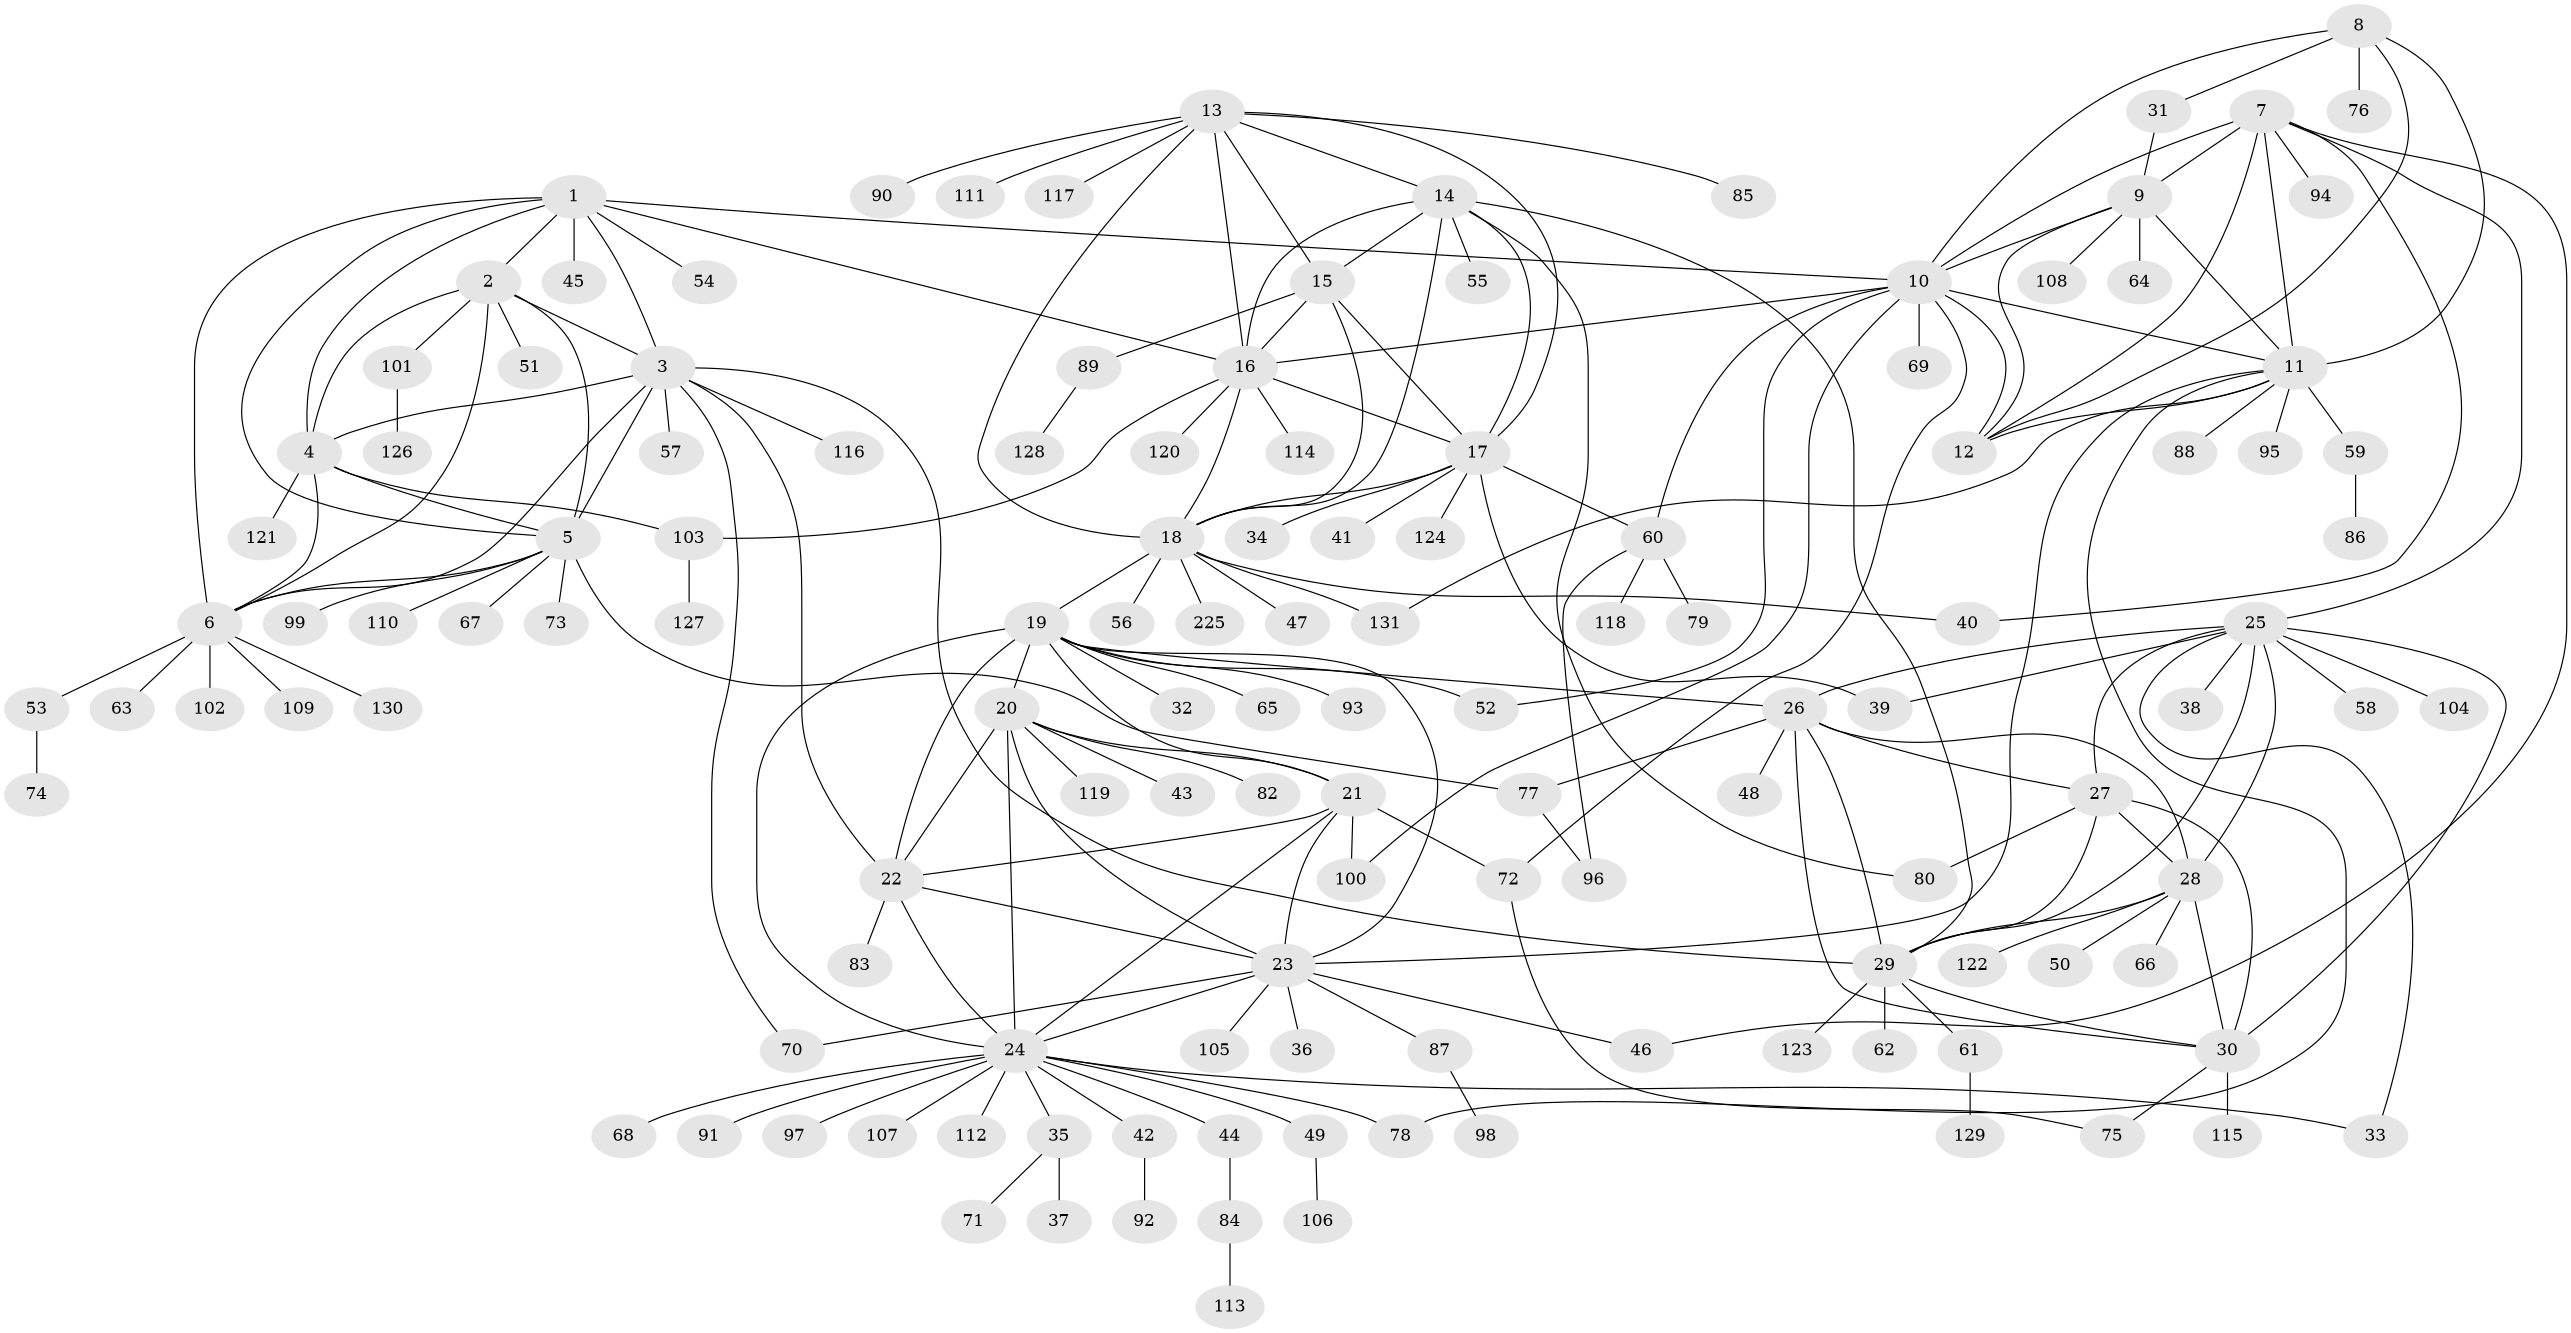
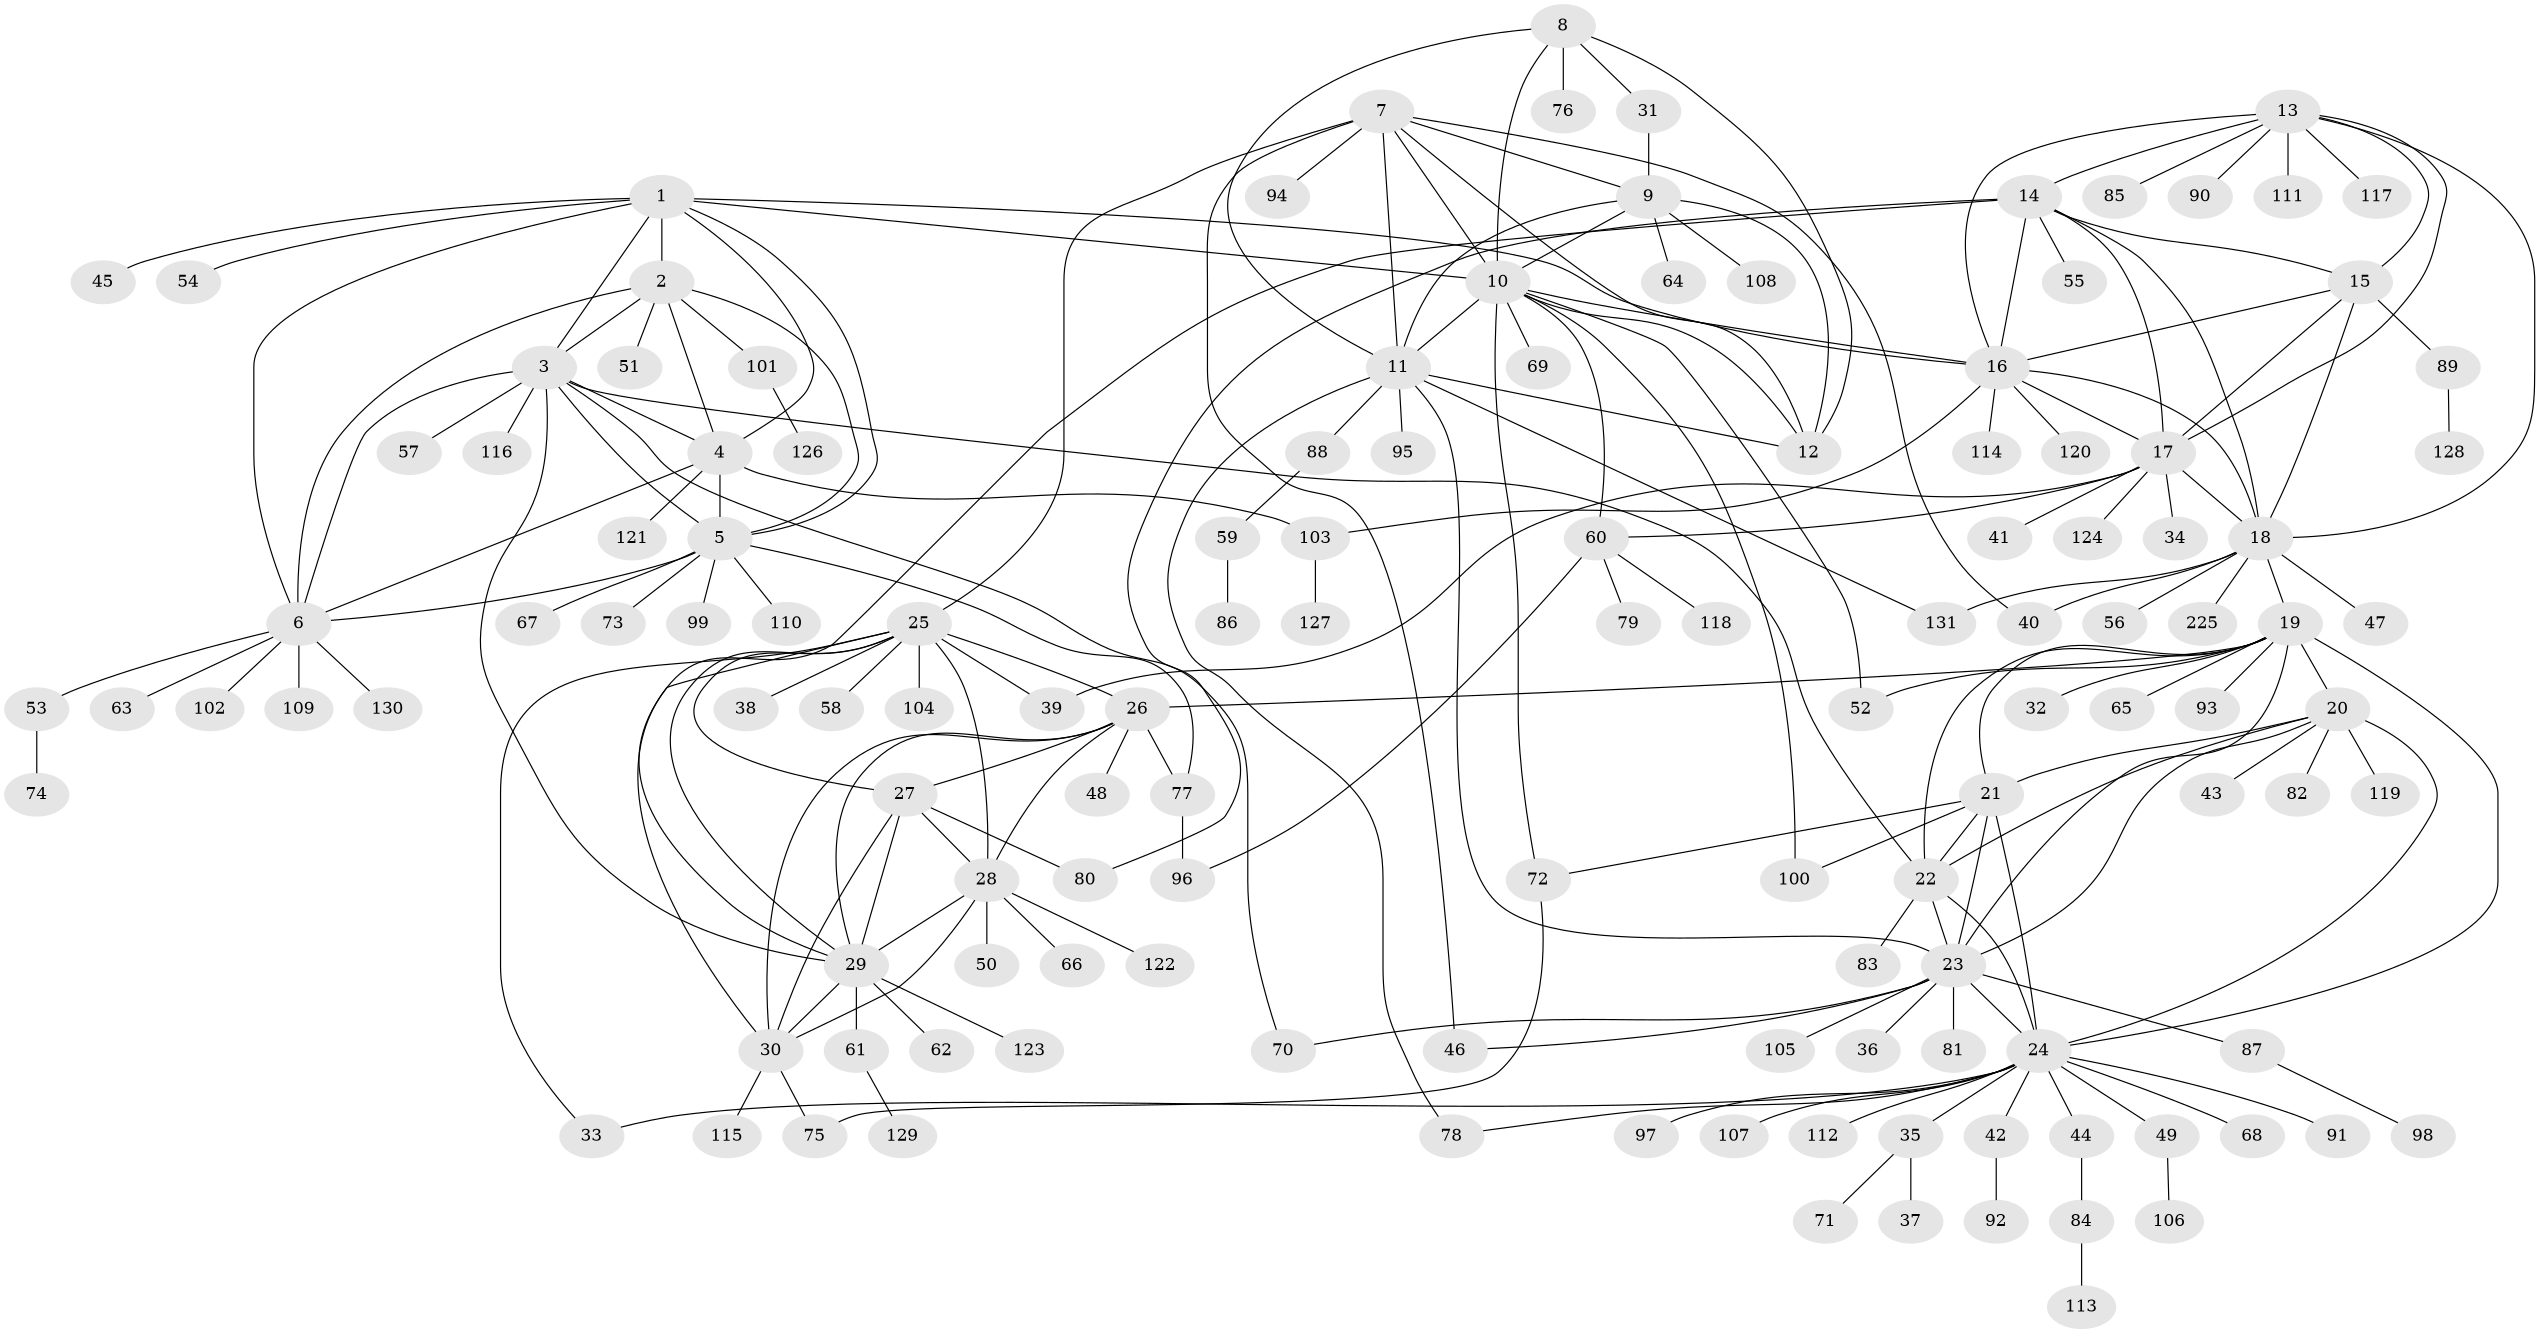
edge "11" -- "59": now "88" -- "59"
node "81": added
